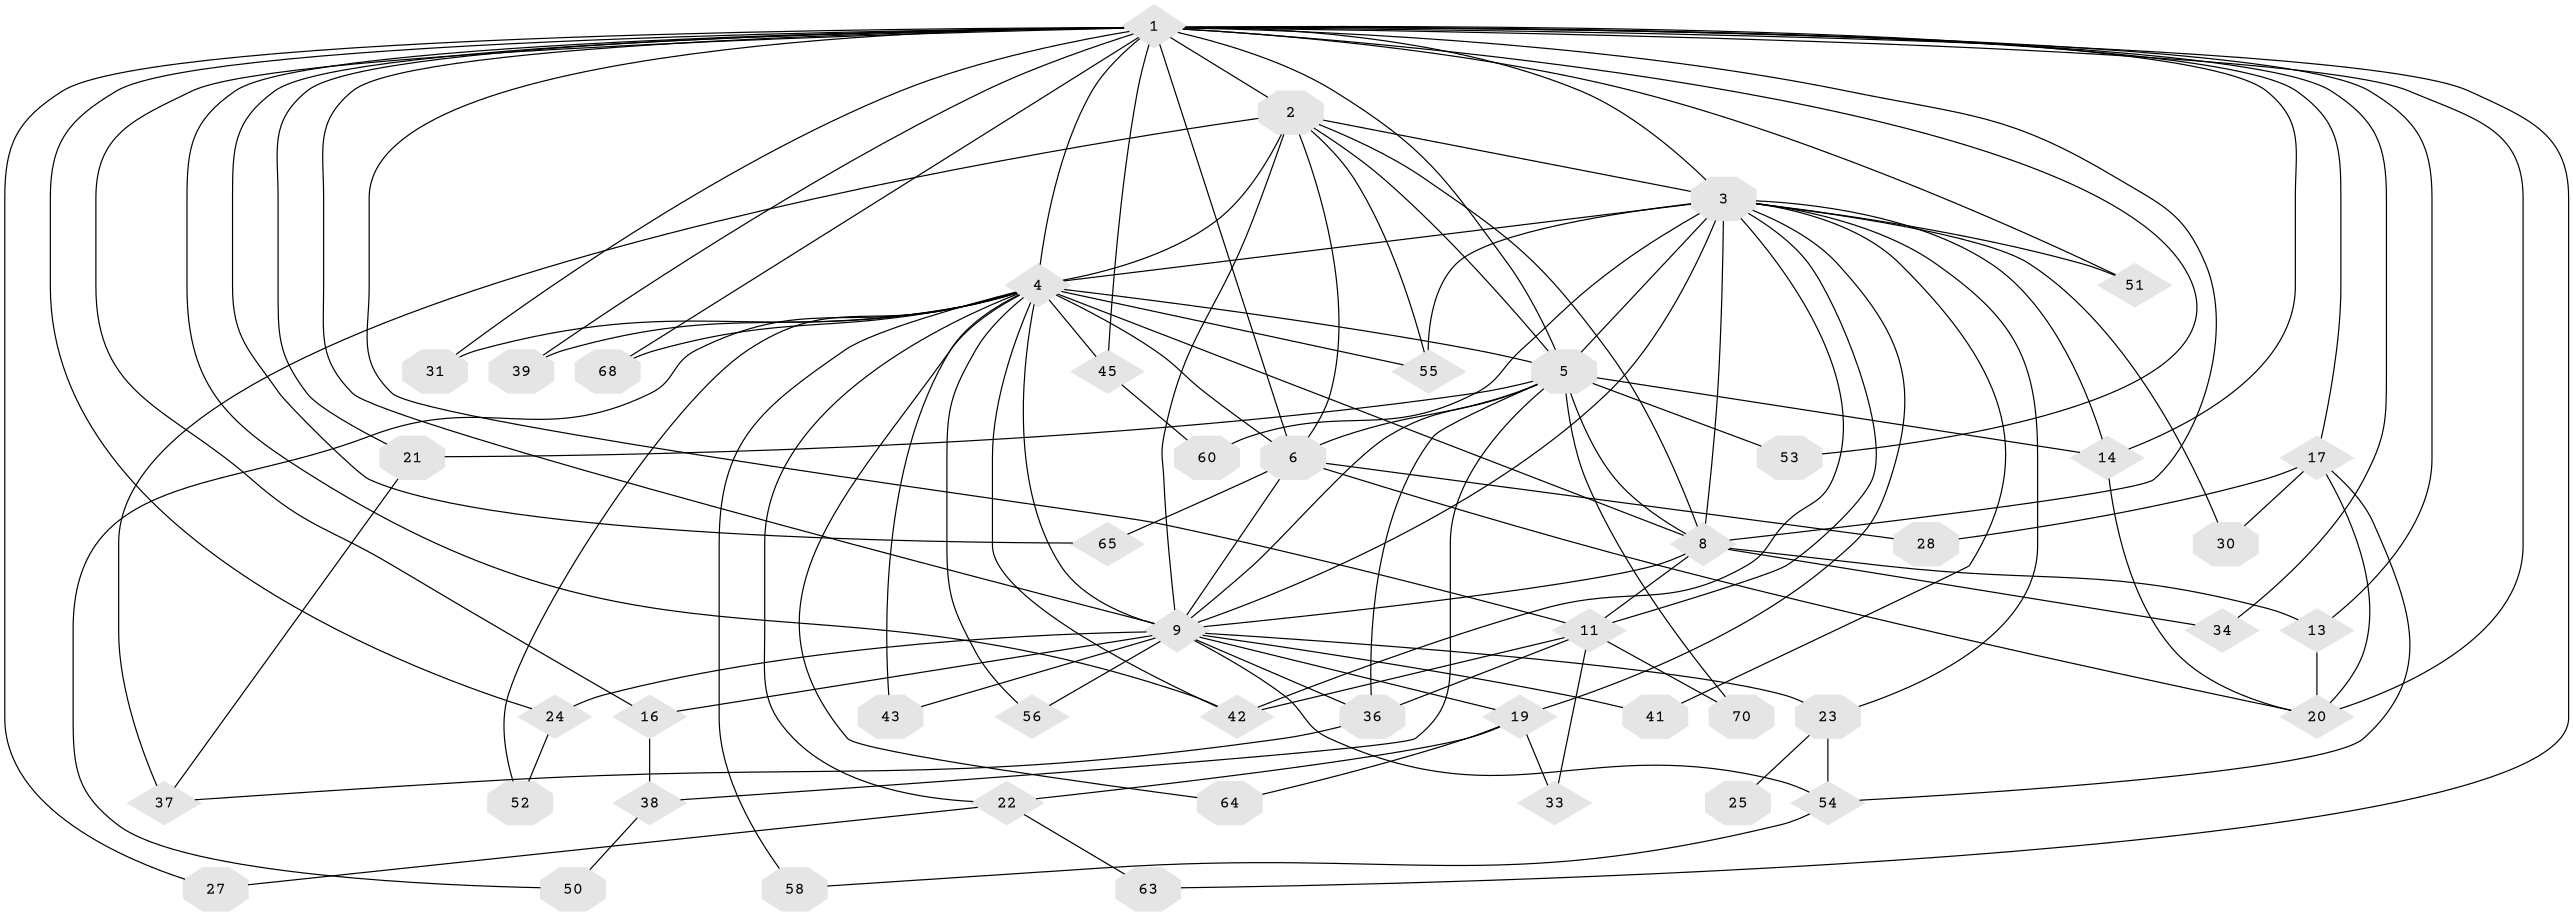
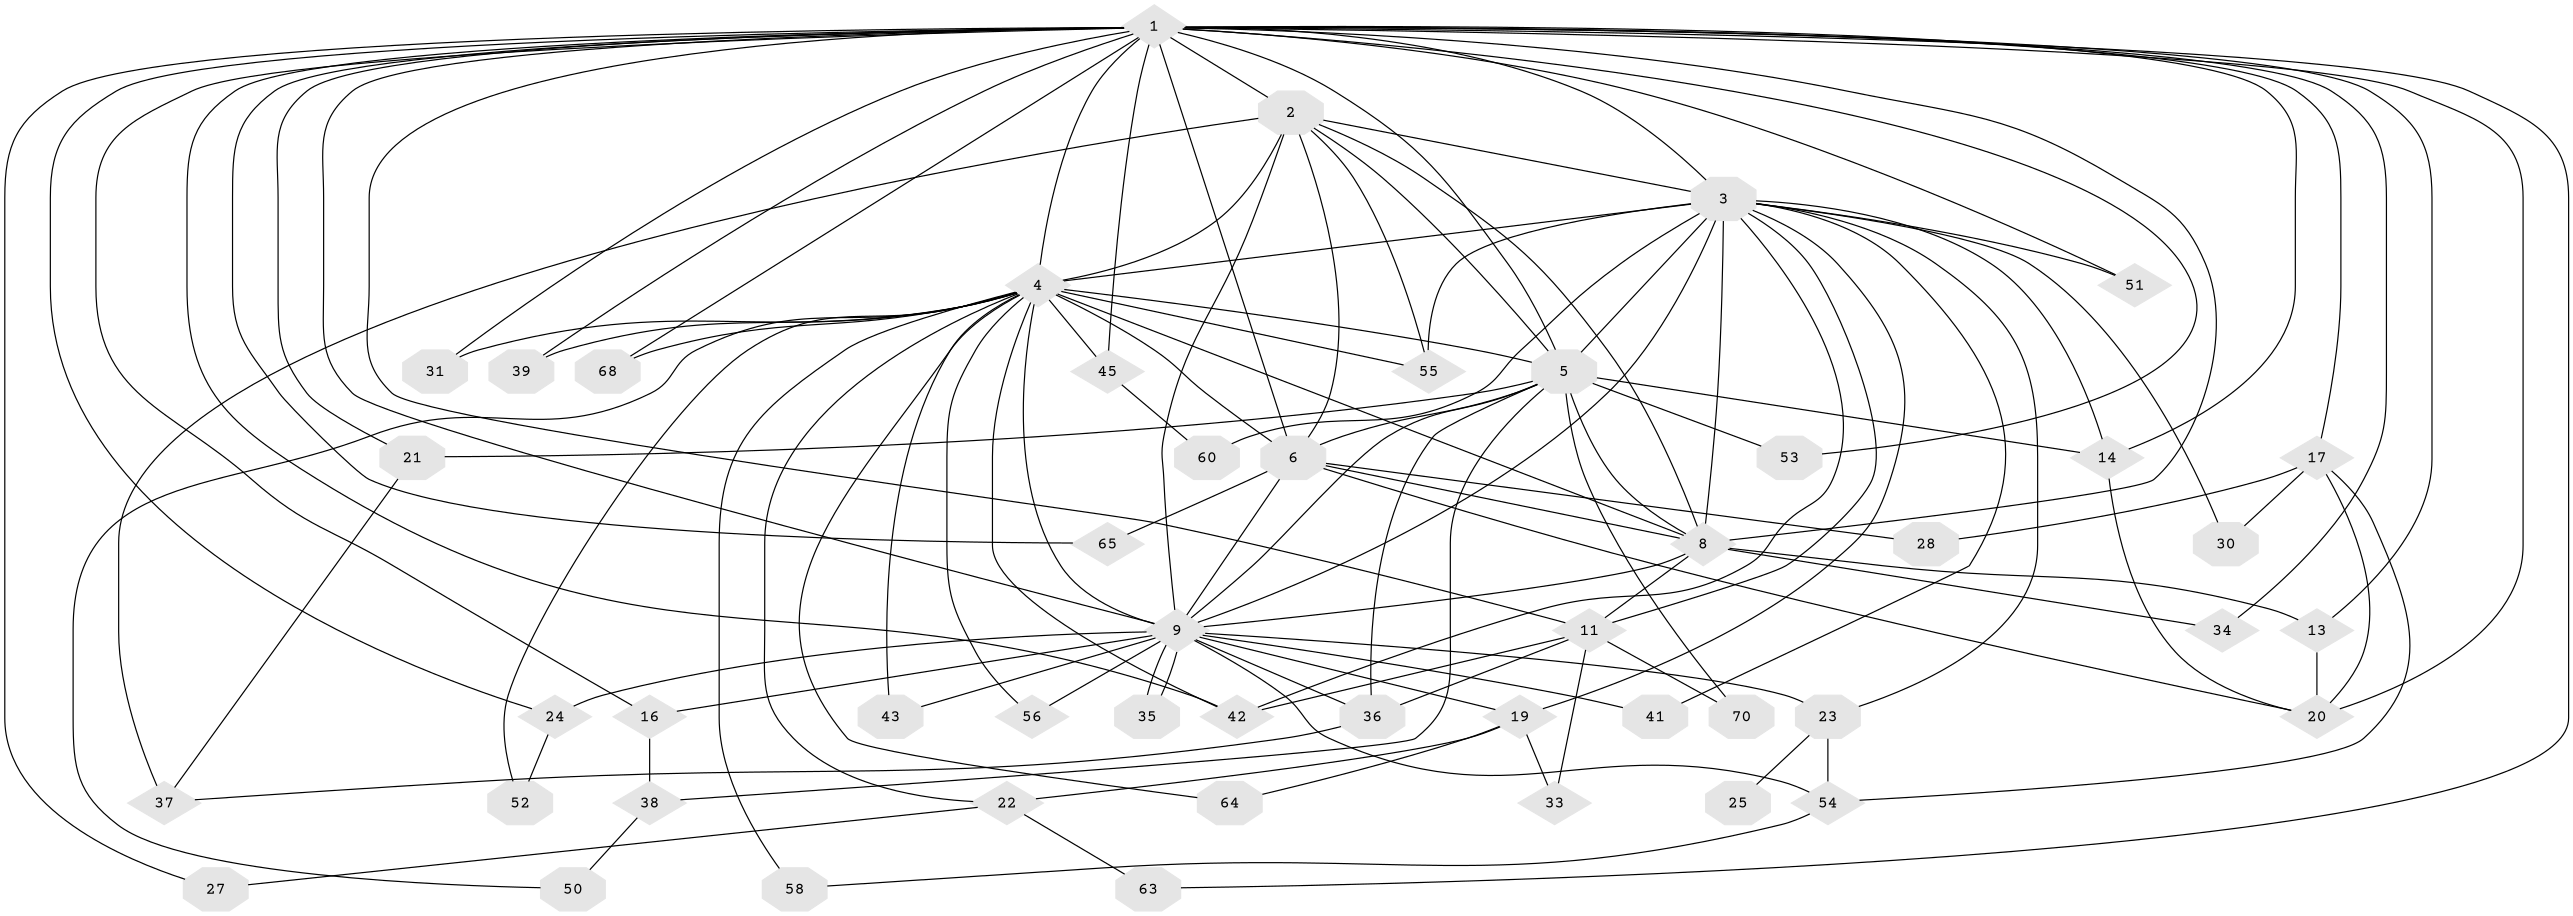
edge "6" -- "8": added
node "35": added
